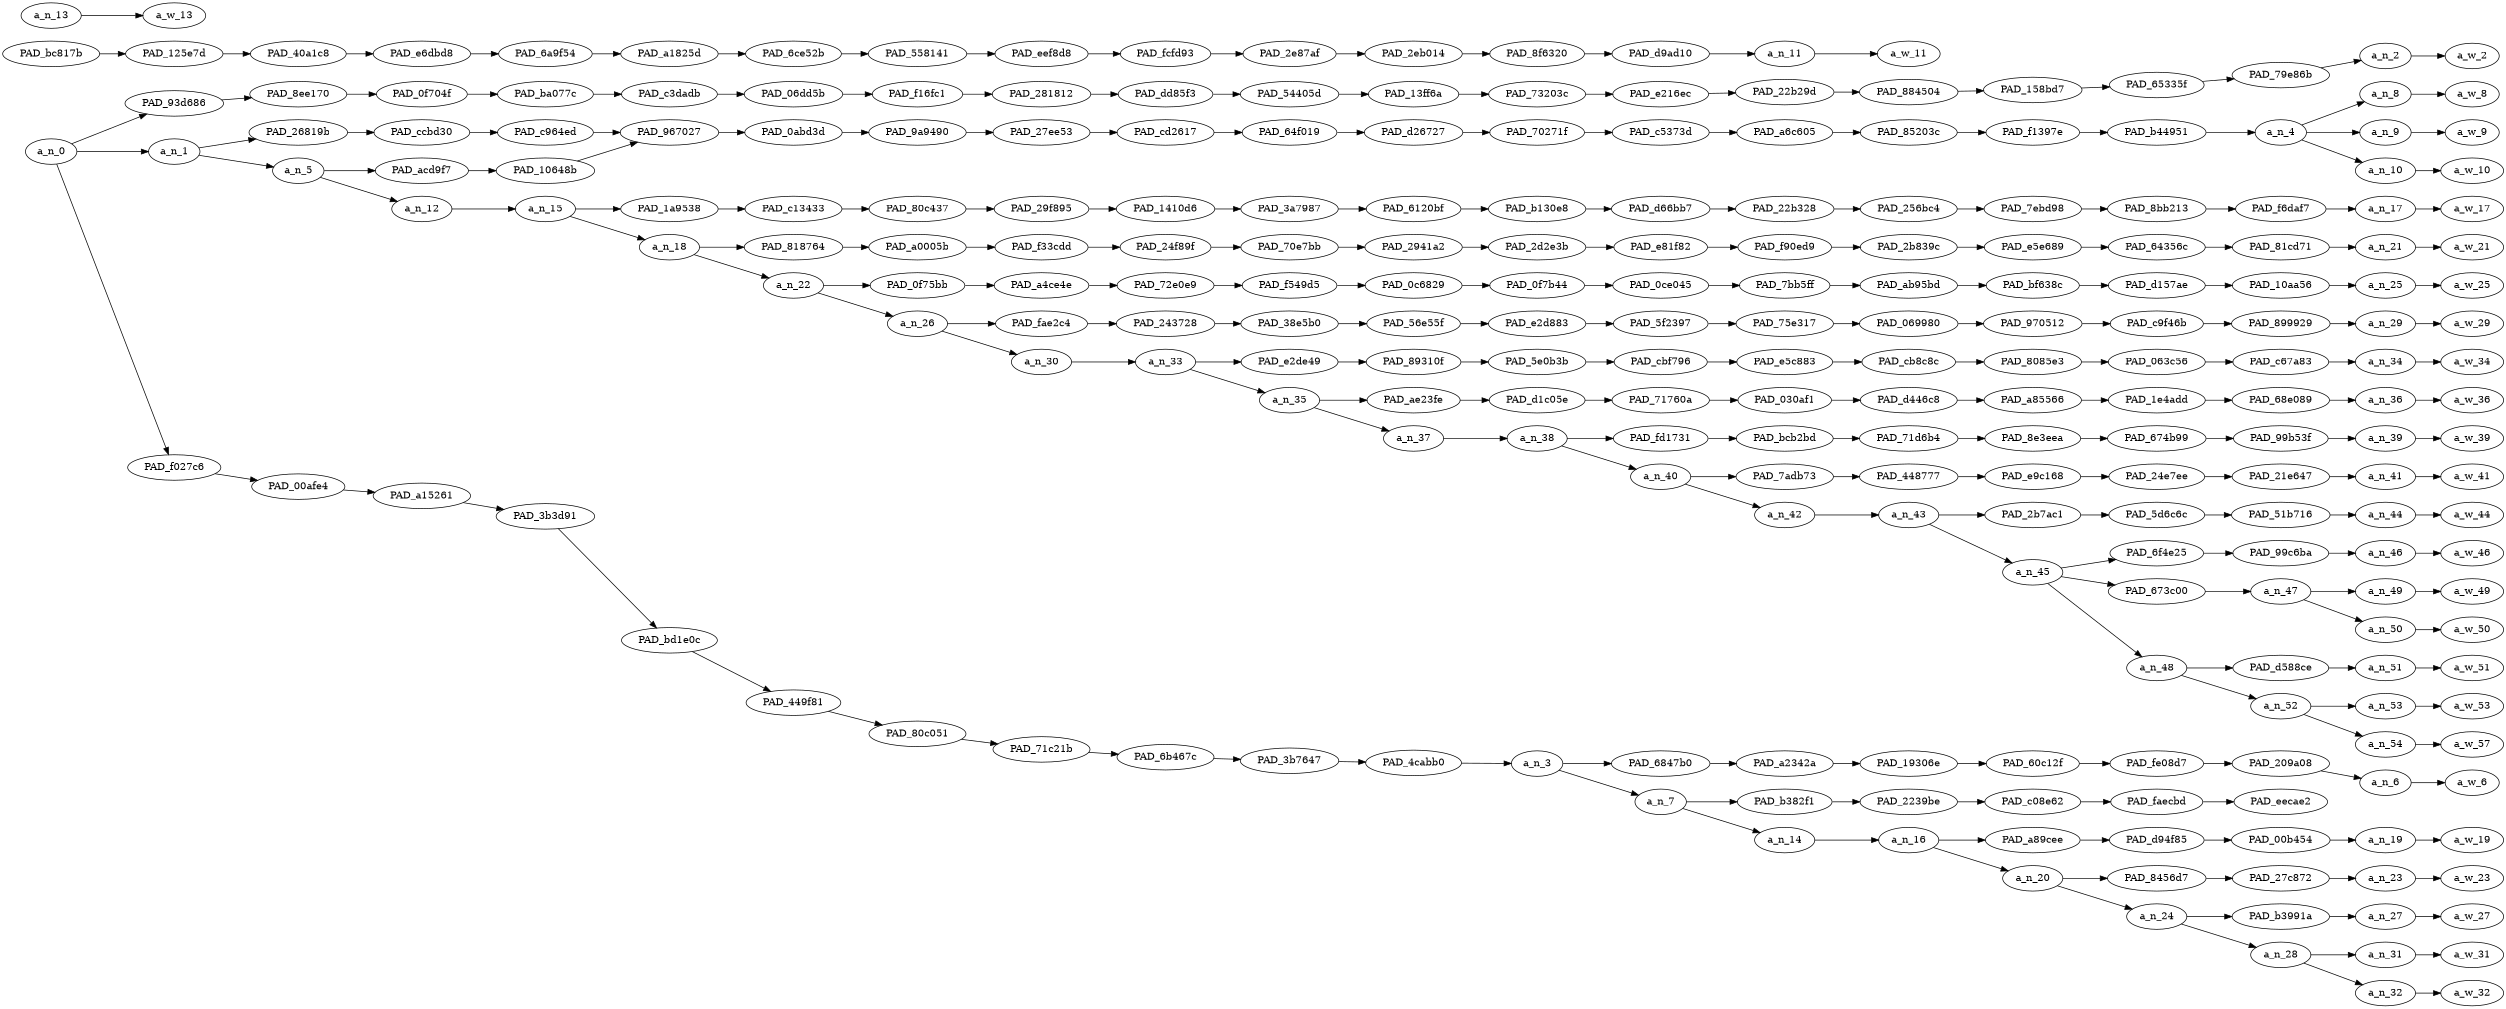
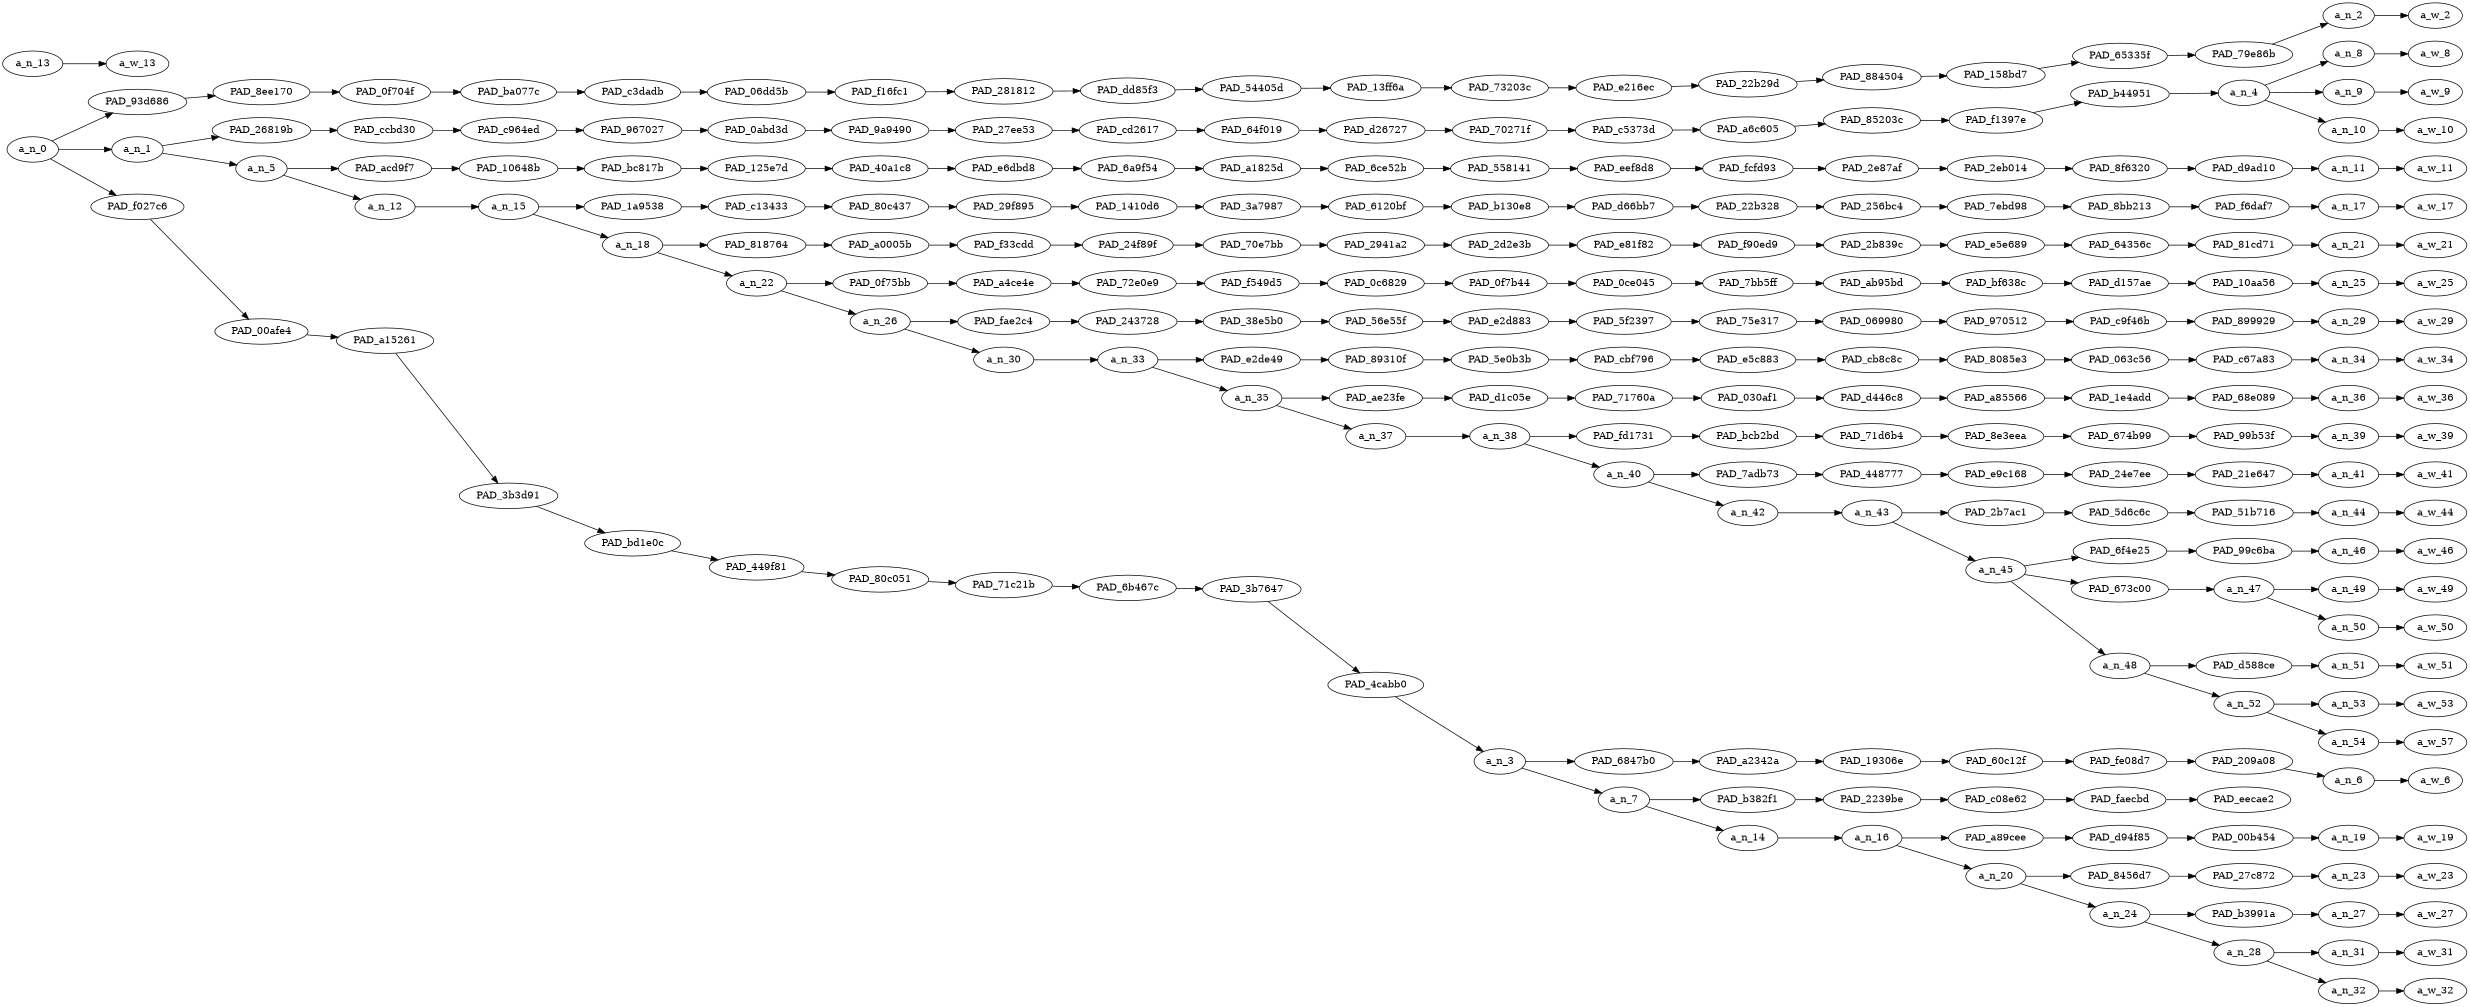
edge "PAD_10648b" -> "PAD_967027": now "PAD_10648b" -> "PAD_bc817b"
